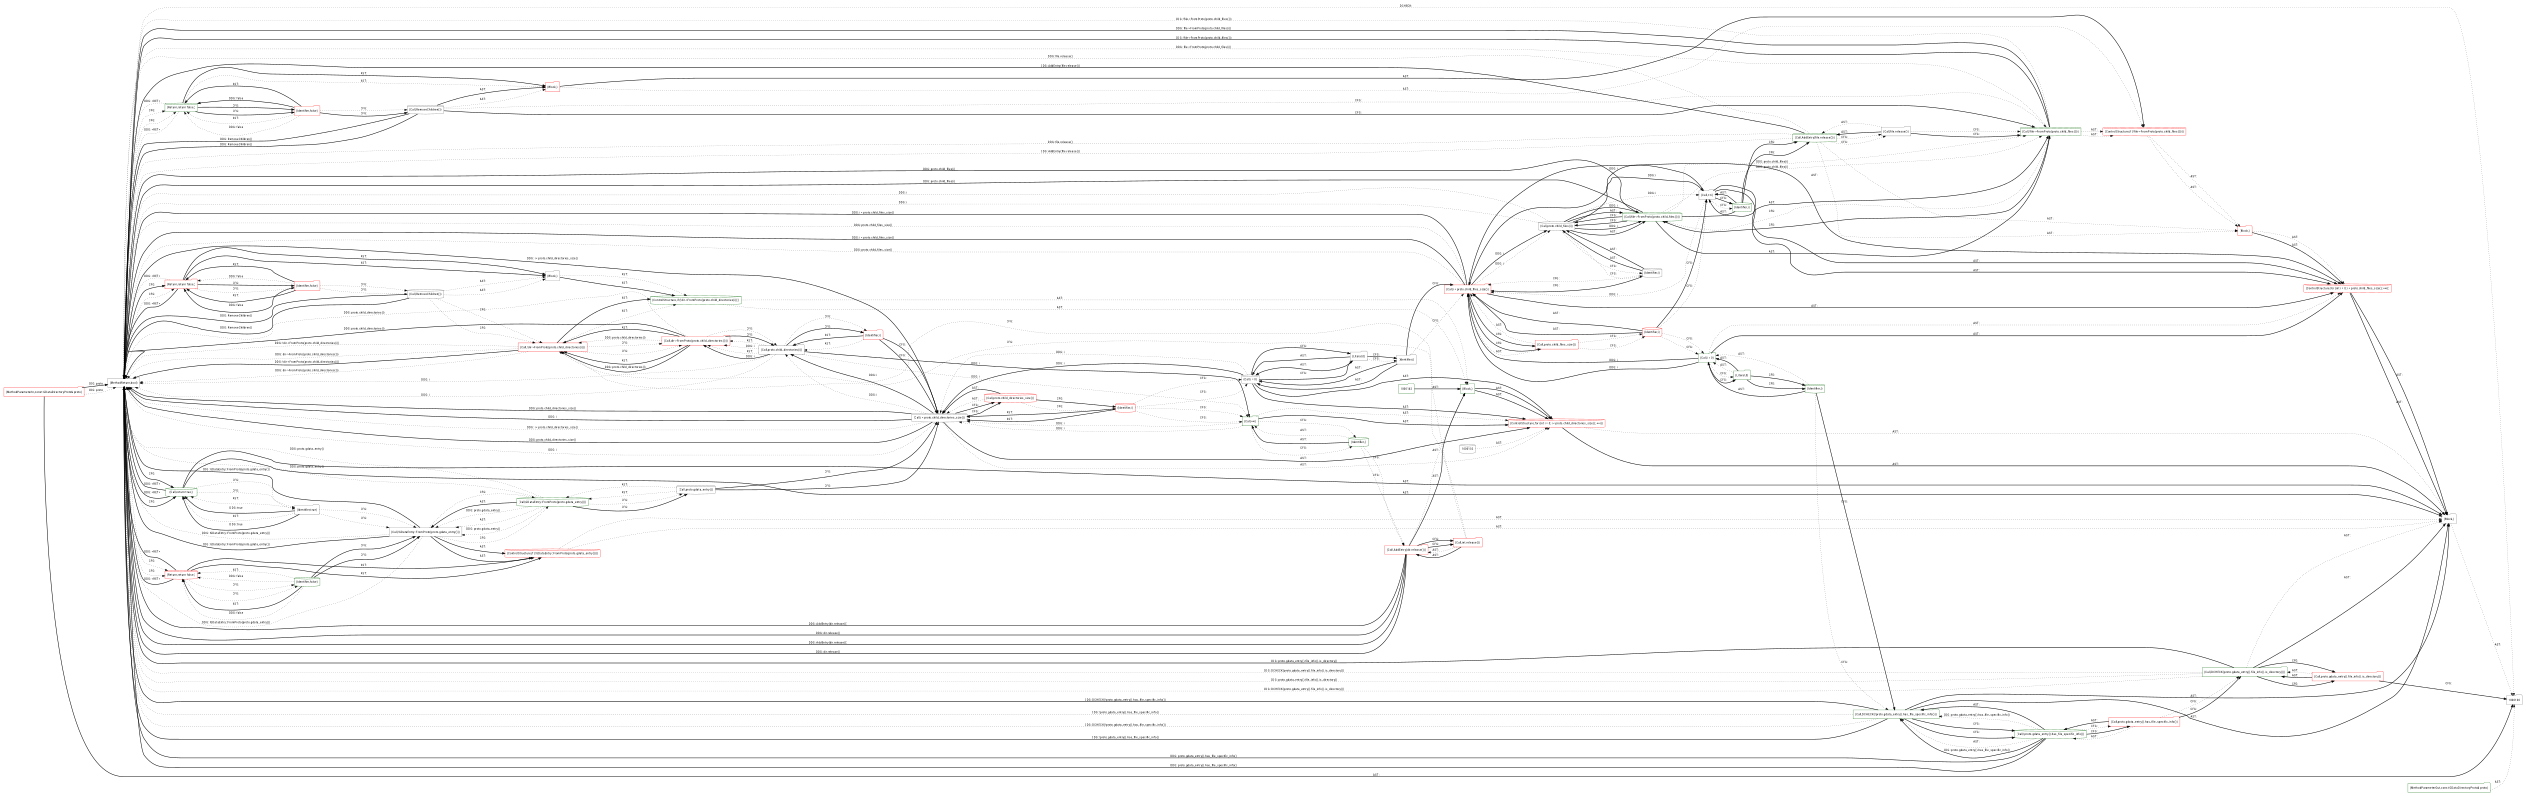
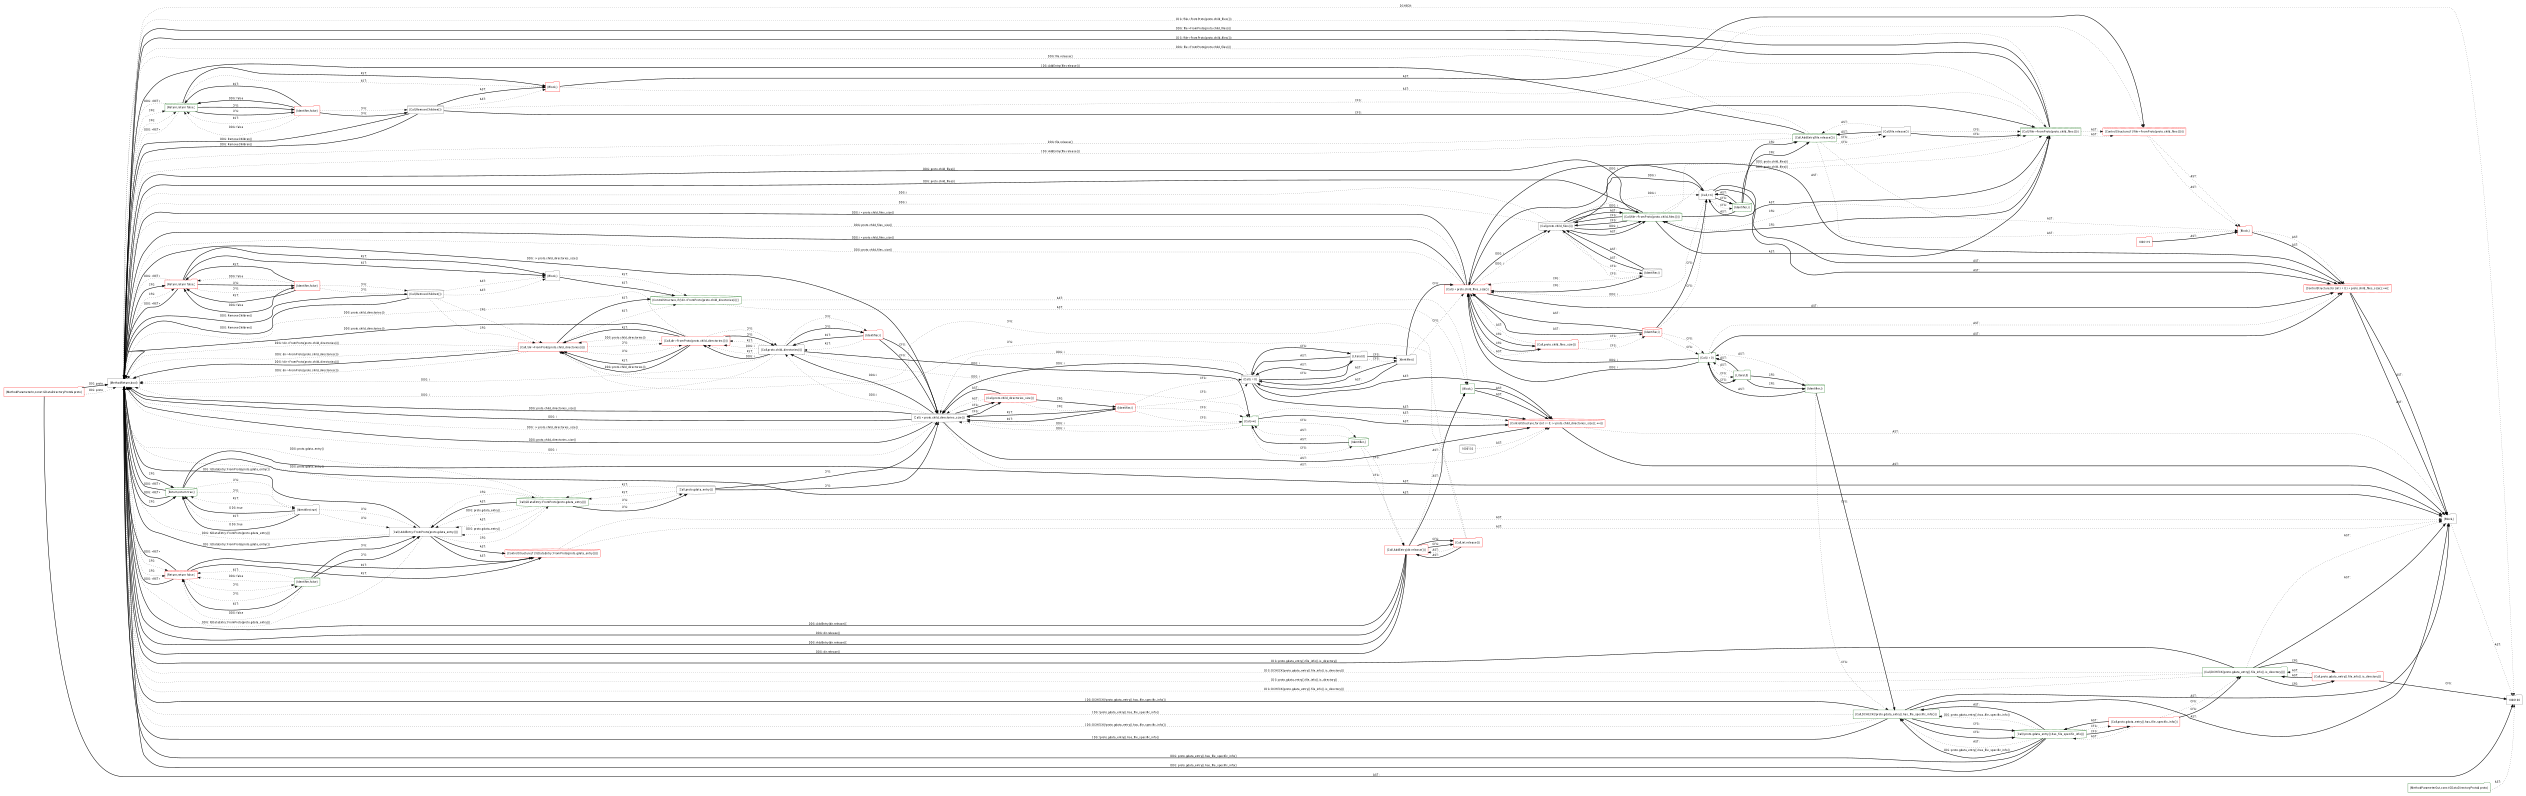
node "1000119": added
node "1000142": removed
node "(Call,return true;)": label "(Call,return true;)" -> "(Return,return true;)"
node "(Call,!GDataEntry::FromProto(proto.gdata_entry()))": label "(Call,!GDataEntry::FromProto(proto.gdata_entry()))" -> "(Call,!AddEntry::FromProto(proto.gdata_entry()))"
